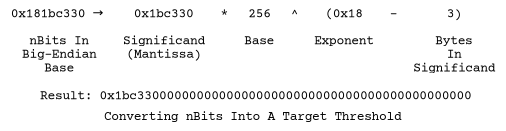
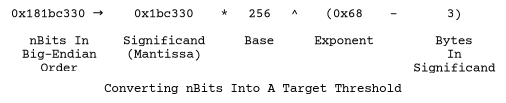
node "0x181bc330 → nBits In Big-Endian Base": label "0x181bc330 → nBits In Big-Endian Base" -> "0x181bc330 → nBits In Big-Endian Order"
node "(0x18 Exponent": label "(0x18 Exponent" -> "(0x68 Exponent"
node "Result: 0x1bc330000000000000000000000000000000000000000000": removed
